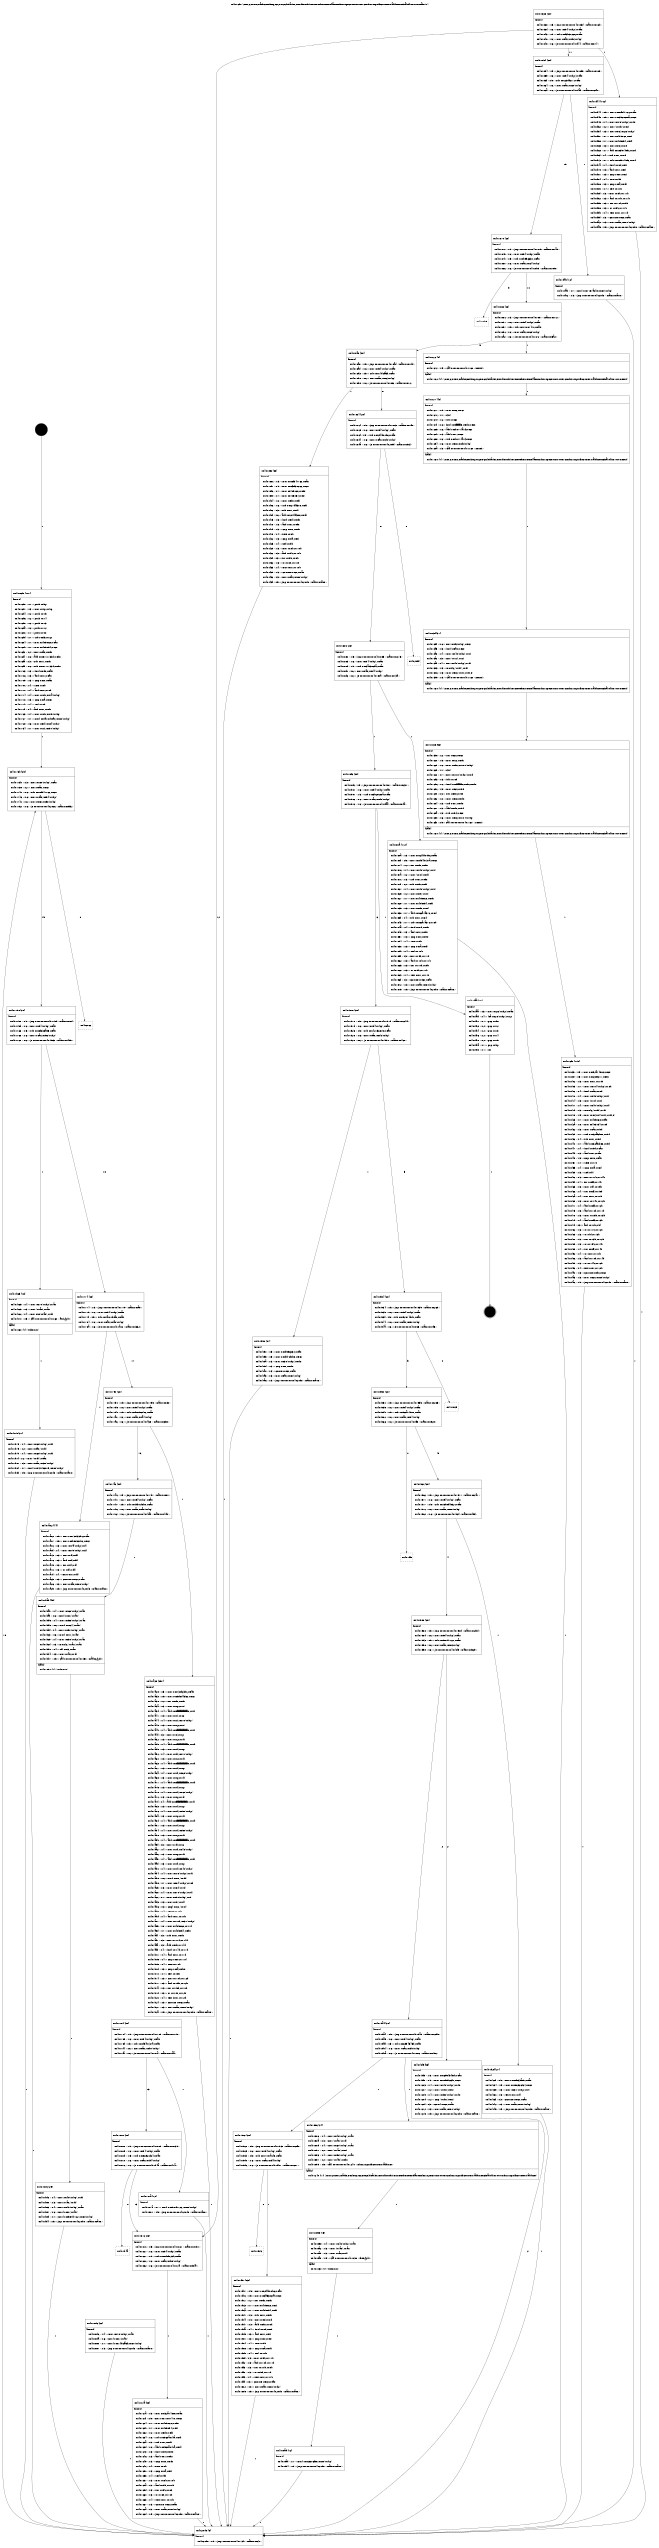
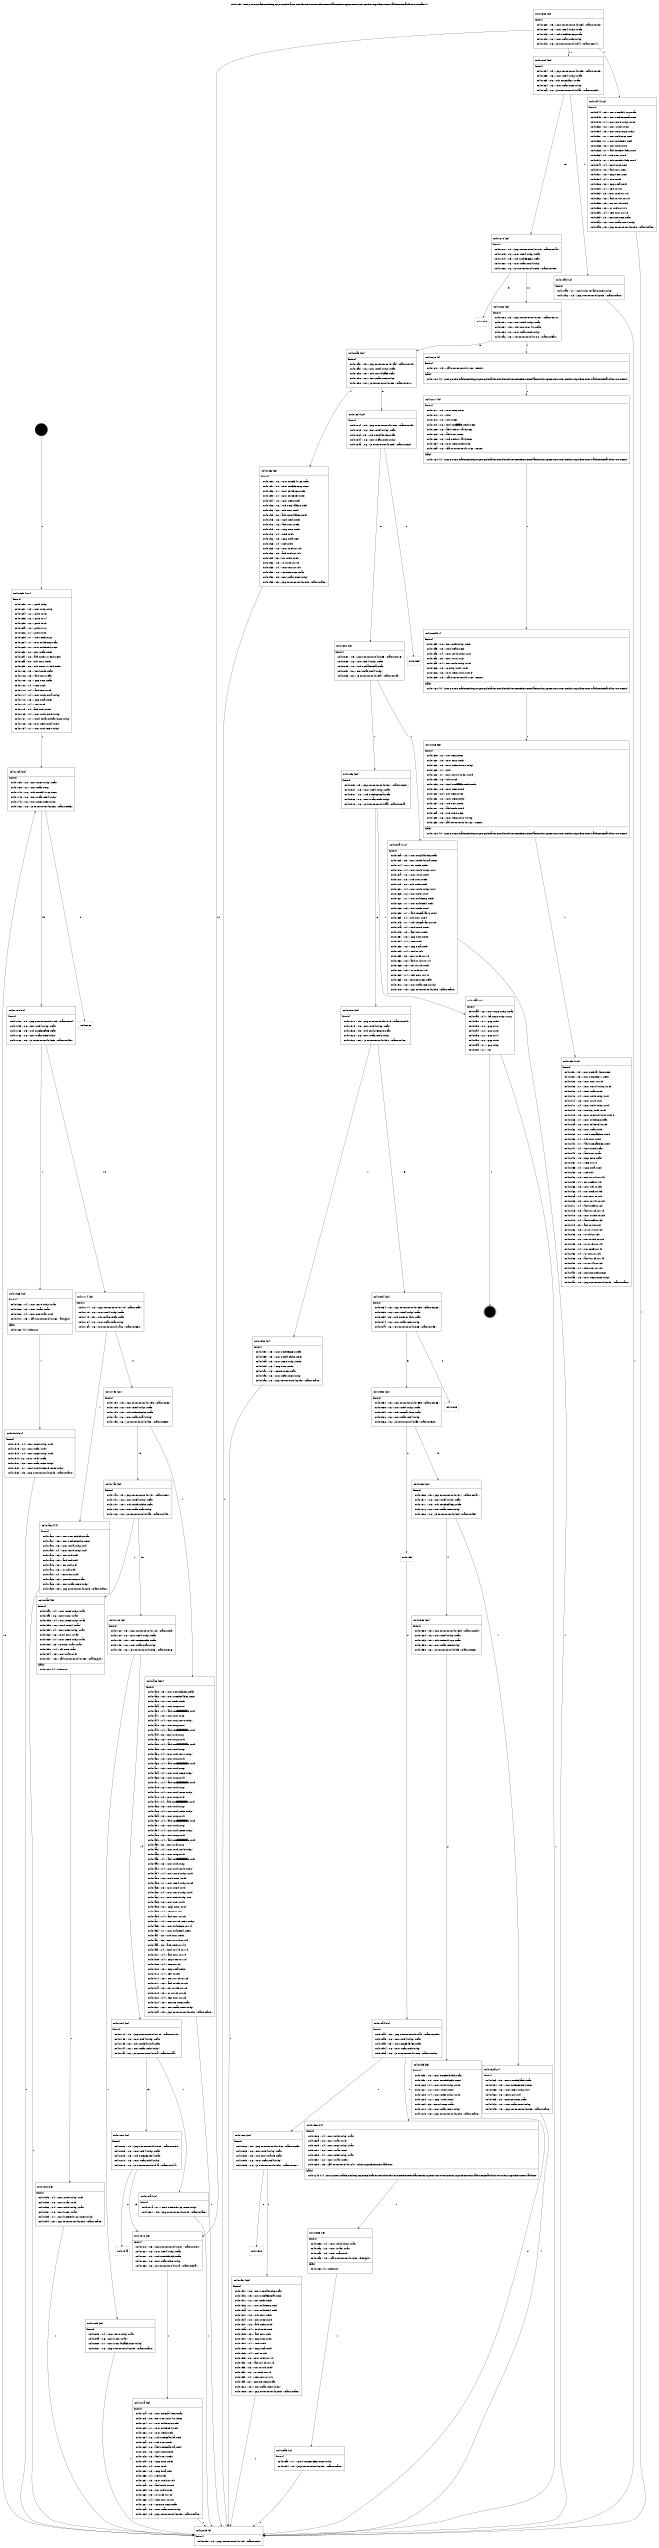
node "0x4017c8 [28]": added
edge "0x401988 [28]" -> "0x4019a4 [28]": now "0x401ffe" -> "0x4019a4 [28]"
edge "0x401cf8 [179]" -> "0x4020d8 [5]": now "0x401faa [18]" -> "0x4020d8 [5]"
